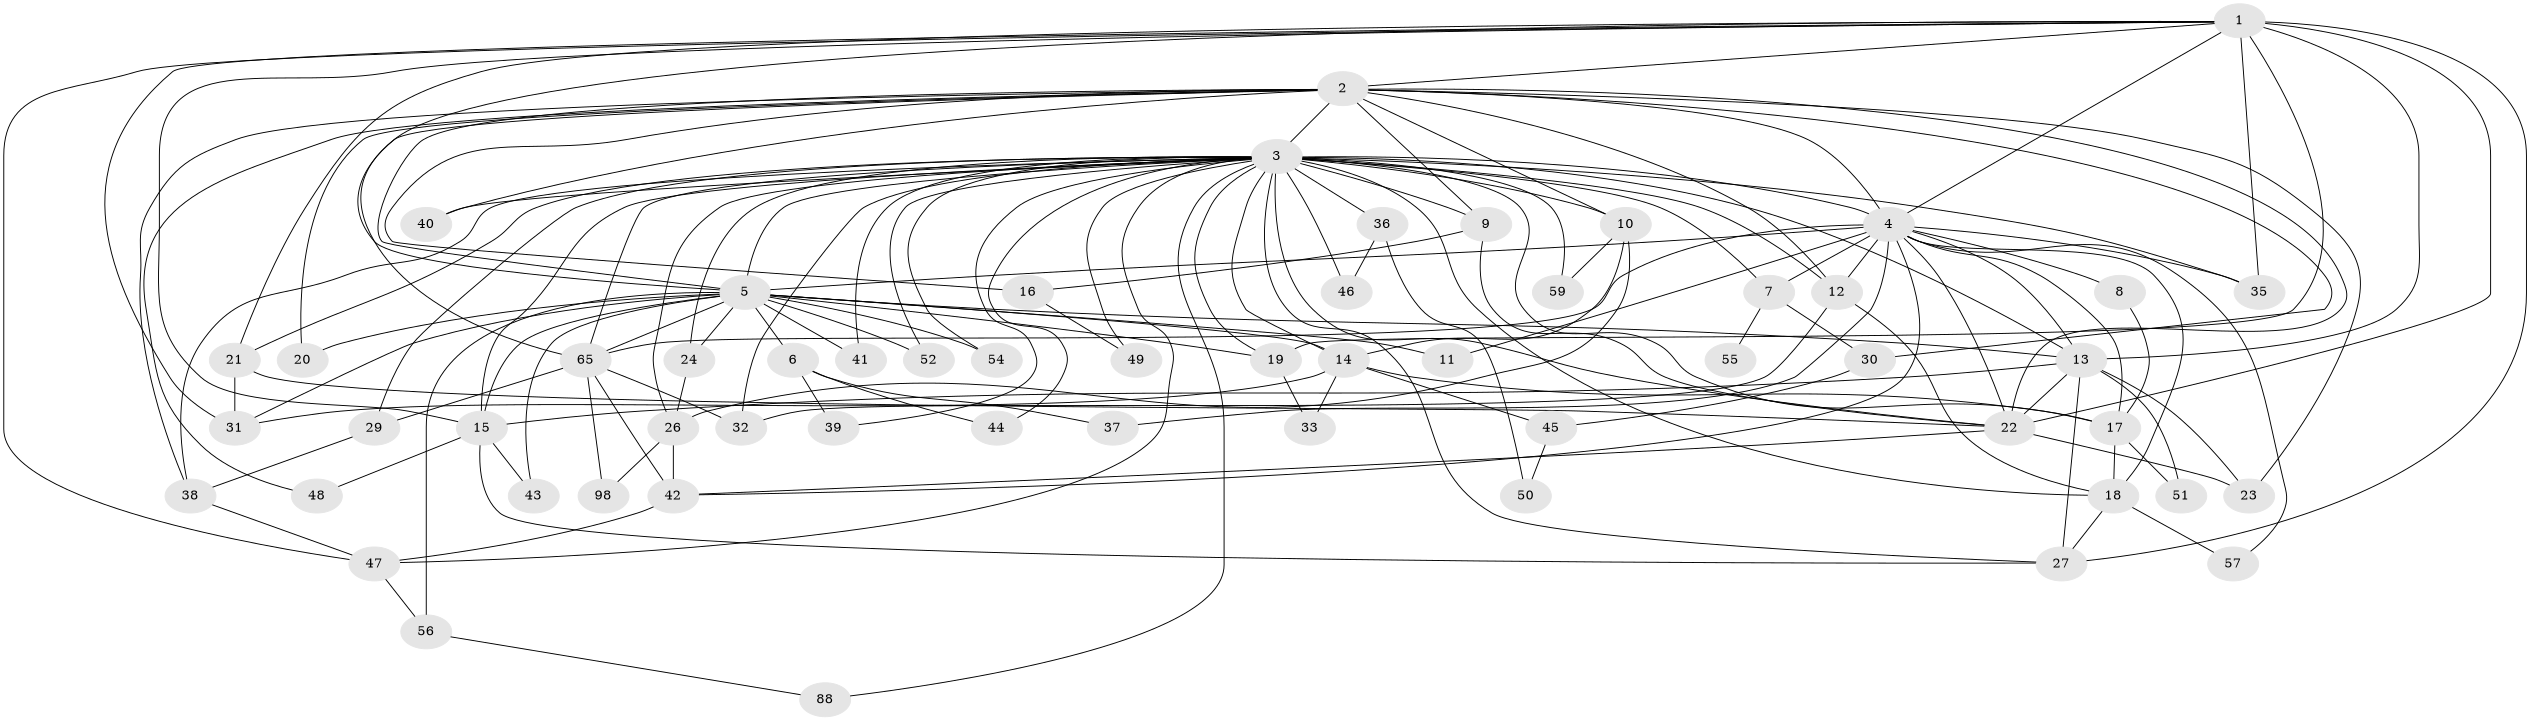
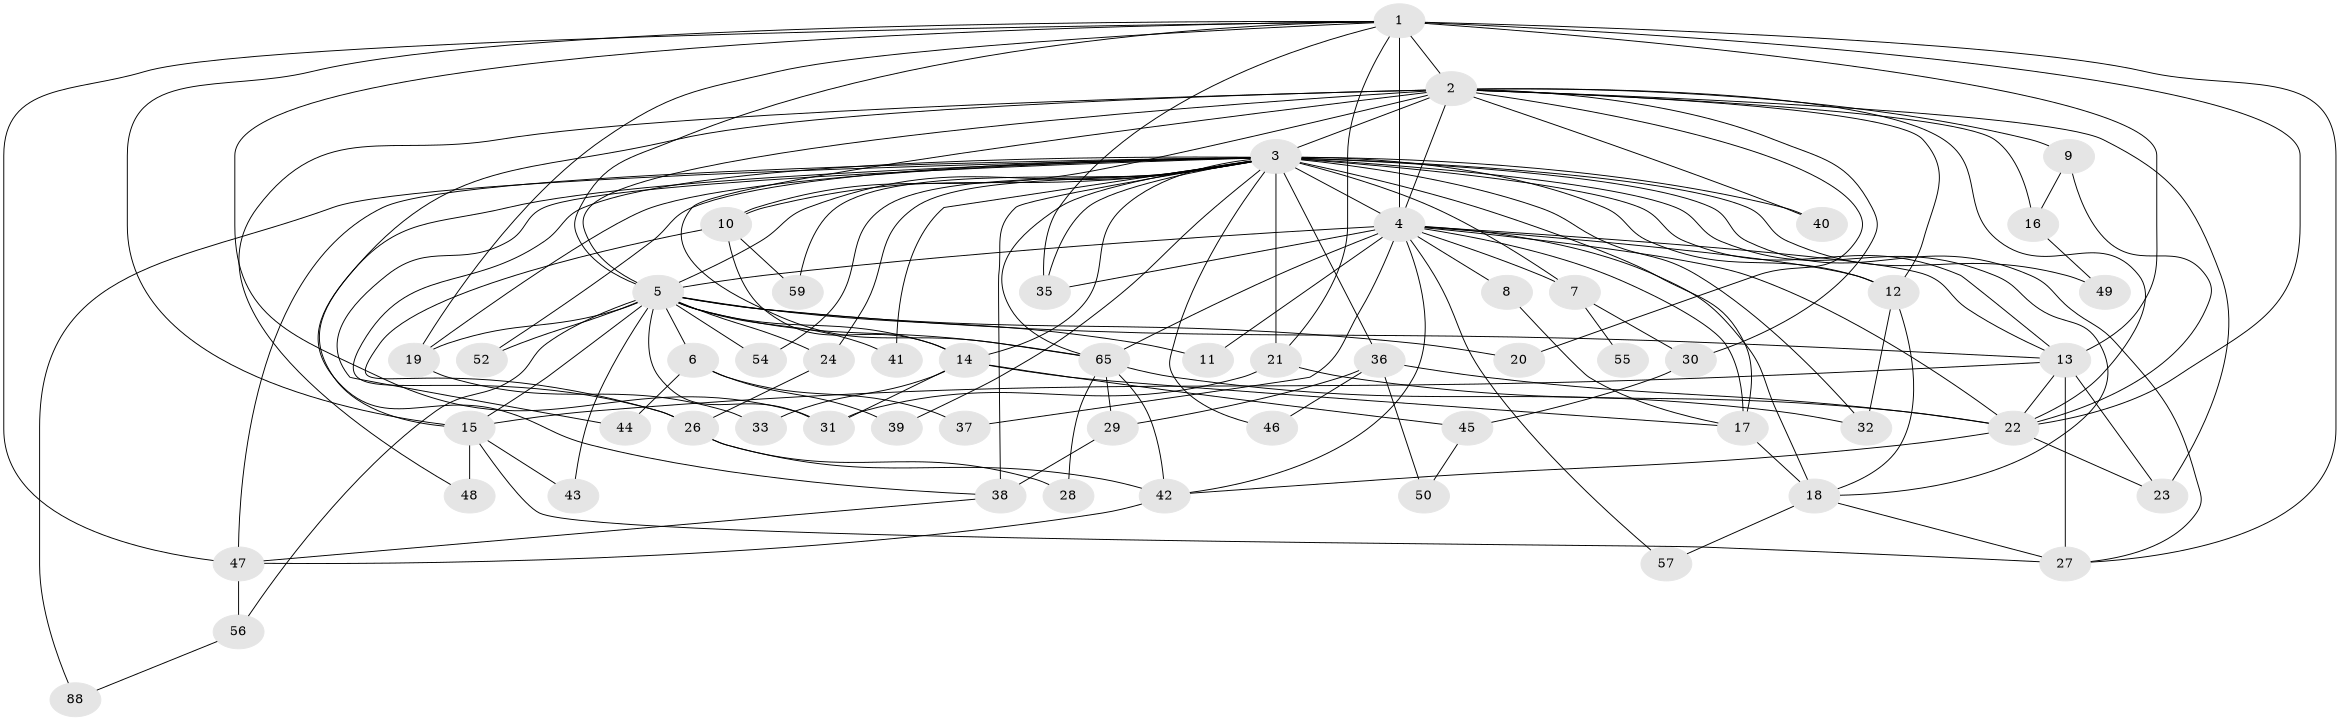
edge "3" -- "9": removed
edge "3" -- "29": now "36" -- "29"
edge "3" -- "22": now "36" -- "22"
node "98": label "98" -> "28"
node "51": removed
